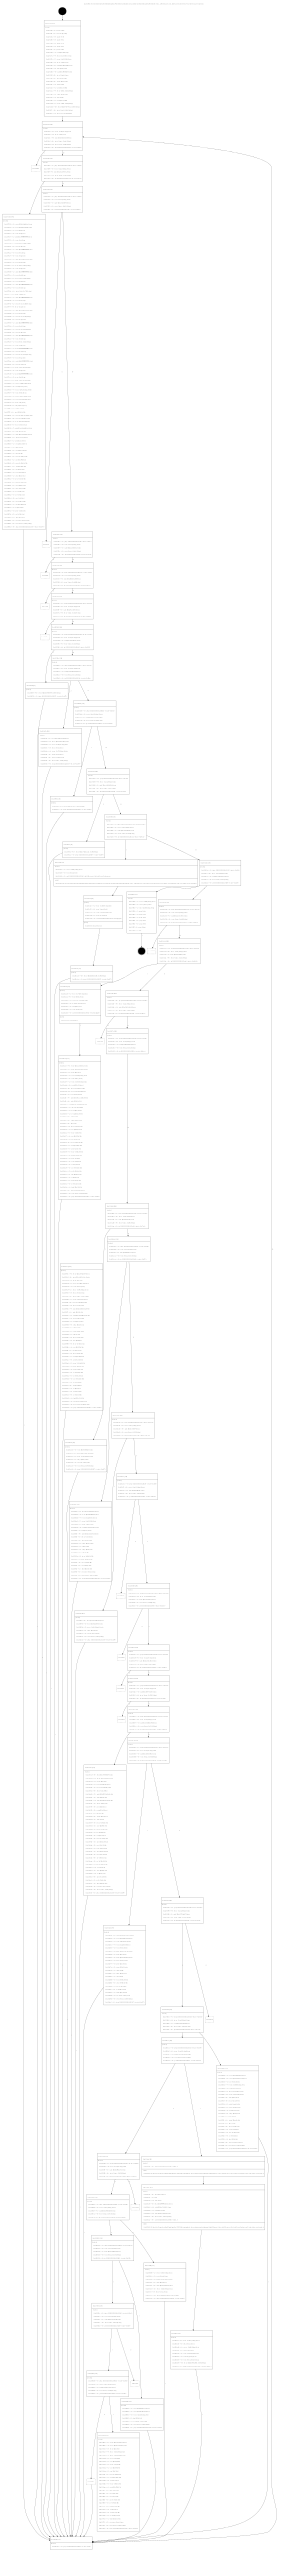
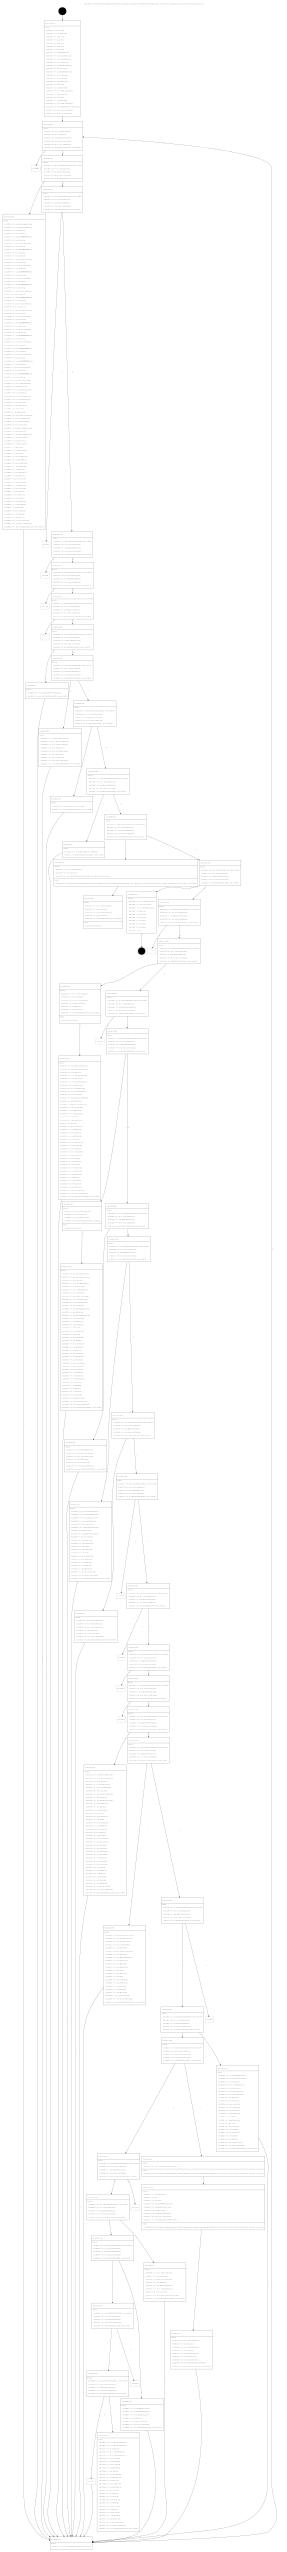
node "0x401c40 [15]": removed
node "0x40192c [16]": added
